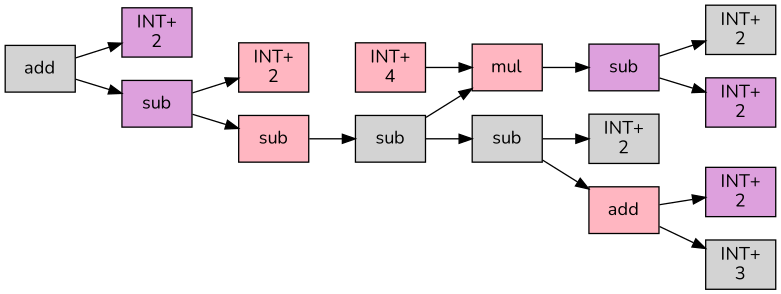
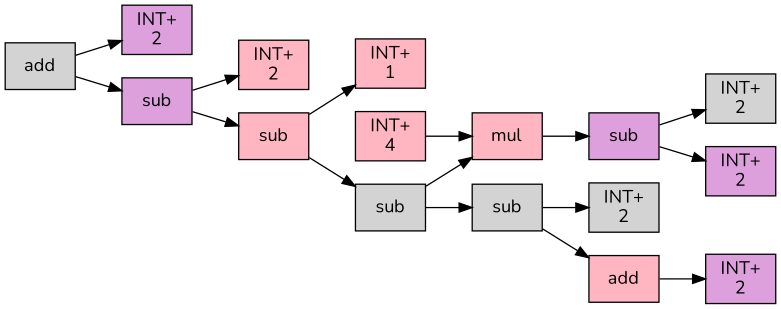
node "INT+ 1": added
node "INT+ 3": removed
